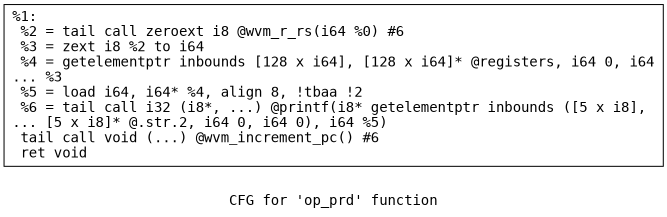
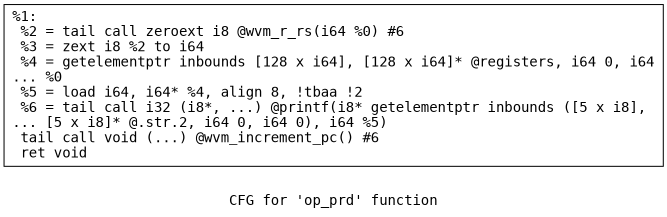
node "%1:": text "... %3" -> "... %0"
